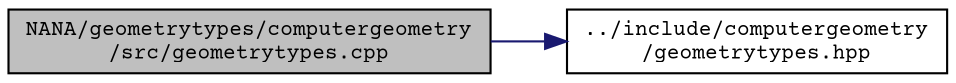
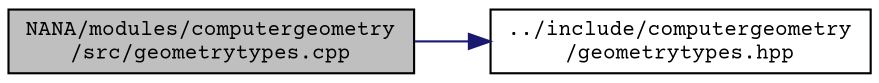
node "NANA/geometrytypes/computergeometry /src/geometrytypes.cpp": label "NANA/geometrytypes/computergeometry /src/geometrytypes.cpp" -> "NANA/modules/computergeometry /src/geometrytypes.cpp"
